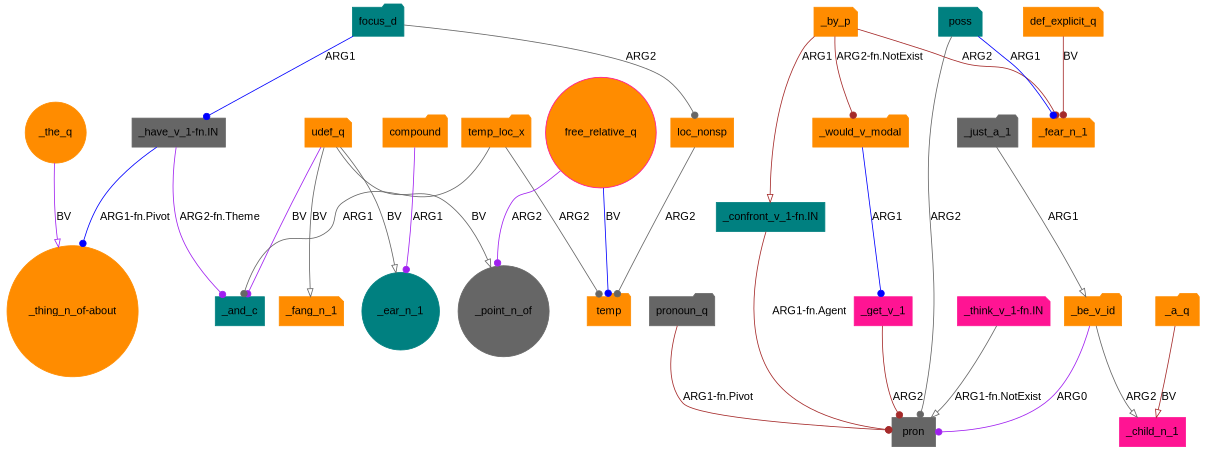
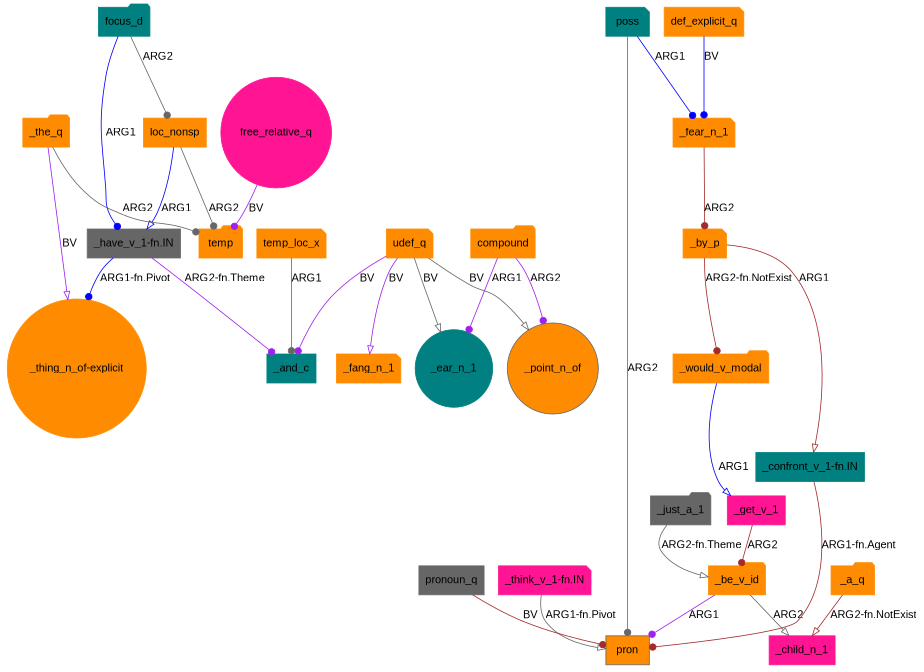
edge "_by_p" -> "_fear_n_1": reversed
edge "def_explicit_q" -> "_fear_n_1": color brown -> blue
node "_the_q": shape circle -> folder
node "temp_loc_x": shape folder -> note
node "free_relative_q": fillcolor darkorange -> deeppink
edge "loc_nonsp" -> "_have_v_1-fn.IN": added, label "ARG1"
edge "free_relative_q" -> "_point_n_of": now "compound" -> "_point_n_of"
edge "udef_q" -> "_fang_n_1": color gray40 -> purple
edge "_just_a_1" -> "_be_v_id": label "ARG1" -> "ARG2-fn.Theme"
edge "temp_loc_x" -> "temp": now "_the_q" -> "temp"
edge "_would_v_modal" -> "_get_v_1": arrowhead dot -> onormal
edge "free_relative_q" -> "temp": color blue -> purple
node "_thing_n_of-about": label "_thing_n_of-about" -> "_thing_n_of-explicit"
node "_point_n_of": fillcolor gray40 -> darkorange
node "pronoun_q": shape folder -> box
edge "_get_v_1" -> "pron": now "_get_v_1" -> "_be_v_id"
edge "pronoun_q" -> "pron": label "ARG1-fn.Pivot" -> "BV"
edge "_think_v_1-fn.IN" -> "pron": label "ARG1-fn.NotExist" -> "ARG1-fn.Pivot"
edge "_be_v_id" -> "pron": label "ARG0" -> "ARG1"
edge "_a_q" -> "_child_n_1": label "BV" -> "ARG2-fn.NotExist"
node "pron": fillcolor gray40 -> darkorange
